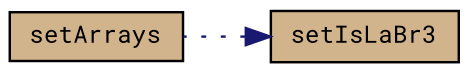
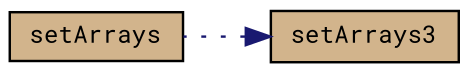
node "setIsLaBr3": label "setIsLaBr3" -> "setArrays3"
